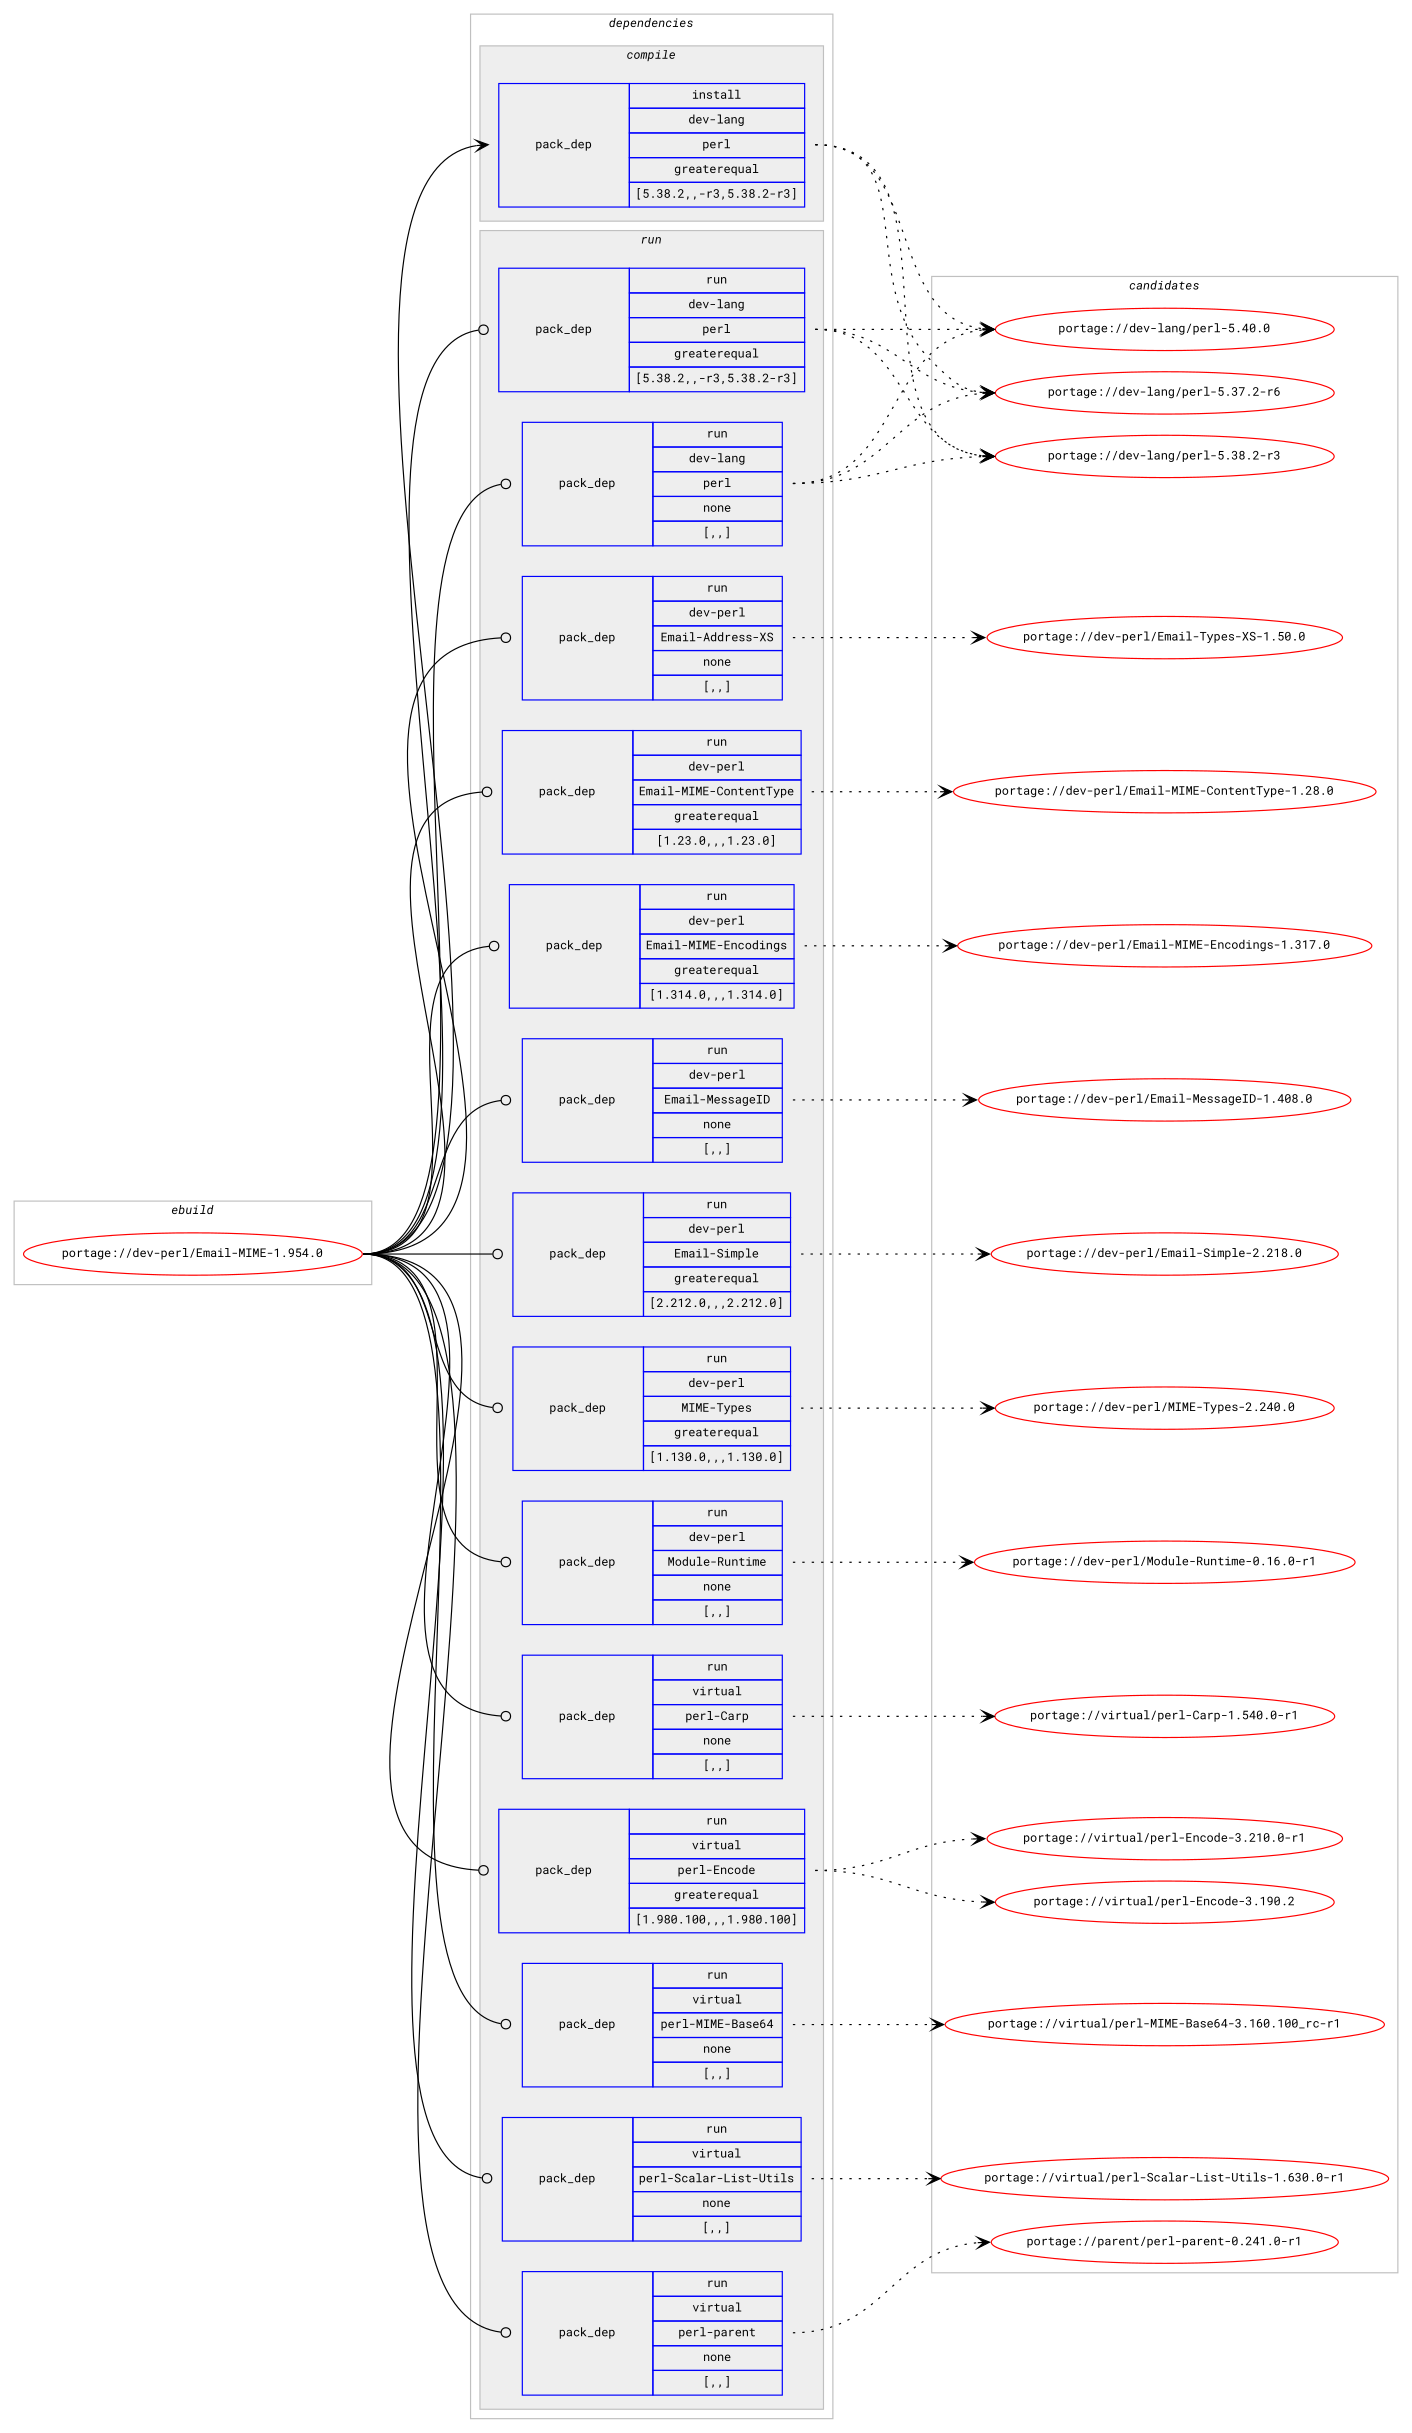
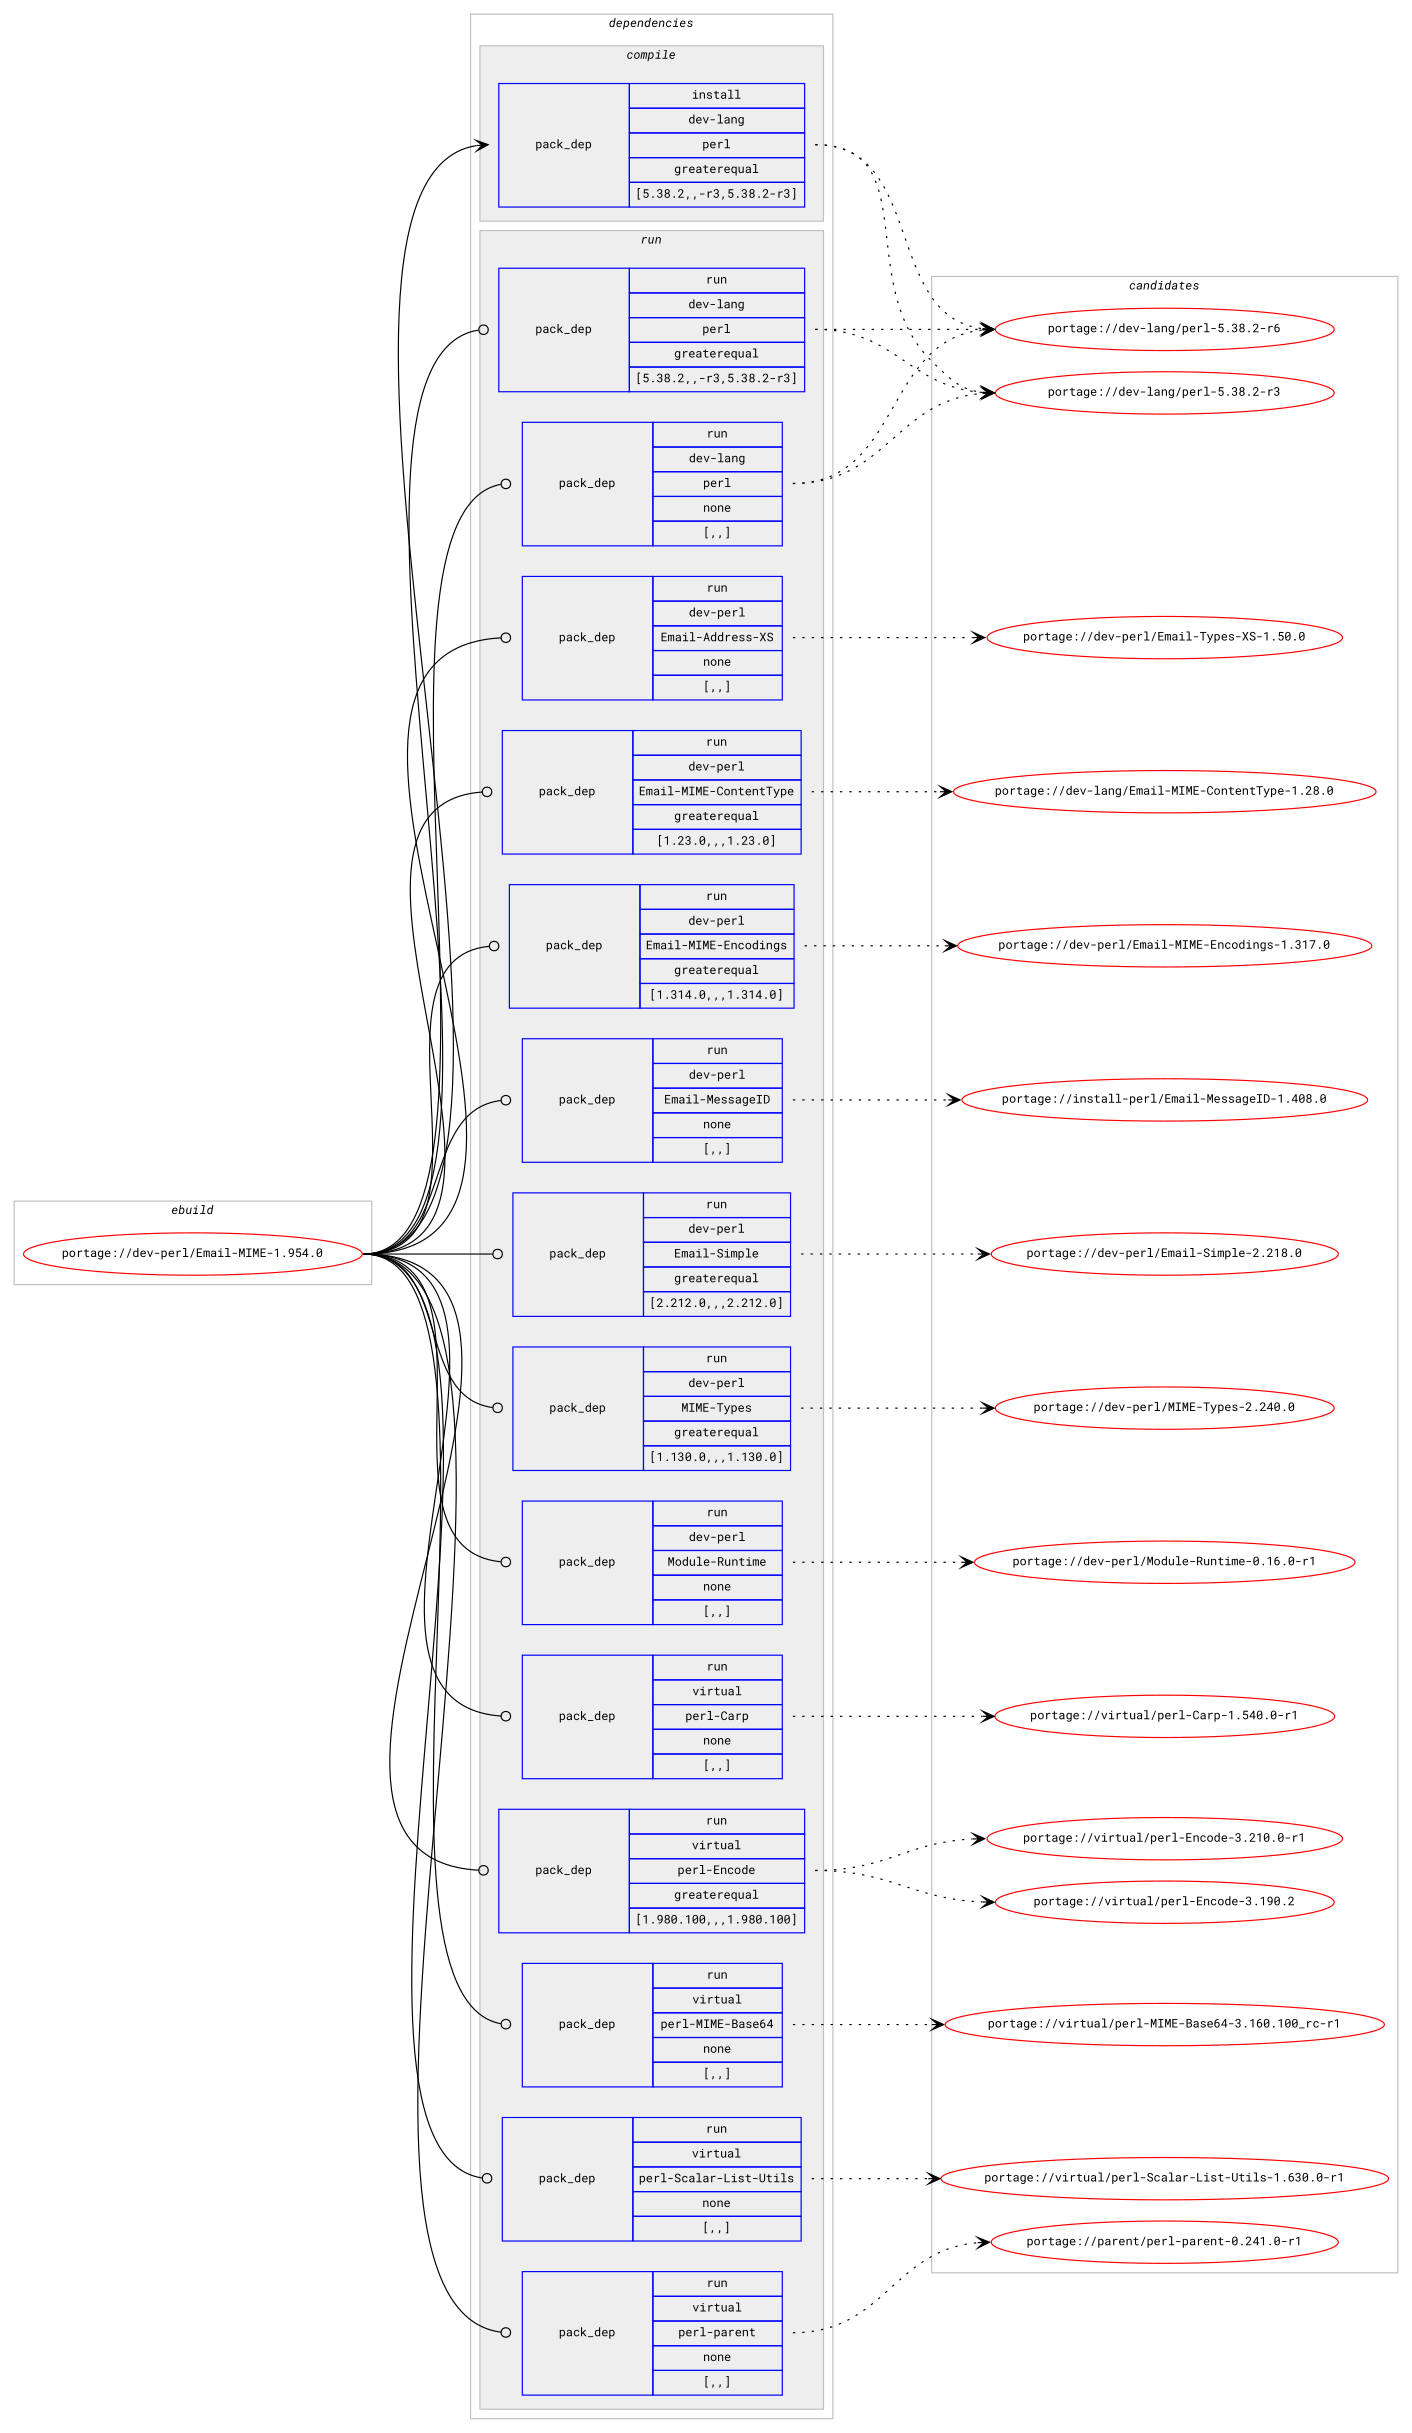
node "portage://dev-lang/perl-5.40.0": removed
node "portage://dev-lang/perl-5.37.2-r6": label "portage://dev-lang/perl-5.37.2-r6" -> "portage://dev-lang/perl-5.38.2-r6"
node "portage://dev-perl/Email-MIME-ContentType-1.28.0": label "portage://dev-perl/Email-MIME-ContentType-1.28.0" -> "portage://dev-lang/Email-MIME-ContentType-1.28.0"
node "portage://dev-perl/Email-MessageID-1.408.0": label "portage://dev-perl/Email-MessageID-1.408.0" -> "portage://install-perl/Email-MessageID-1.408.0"
